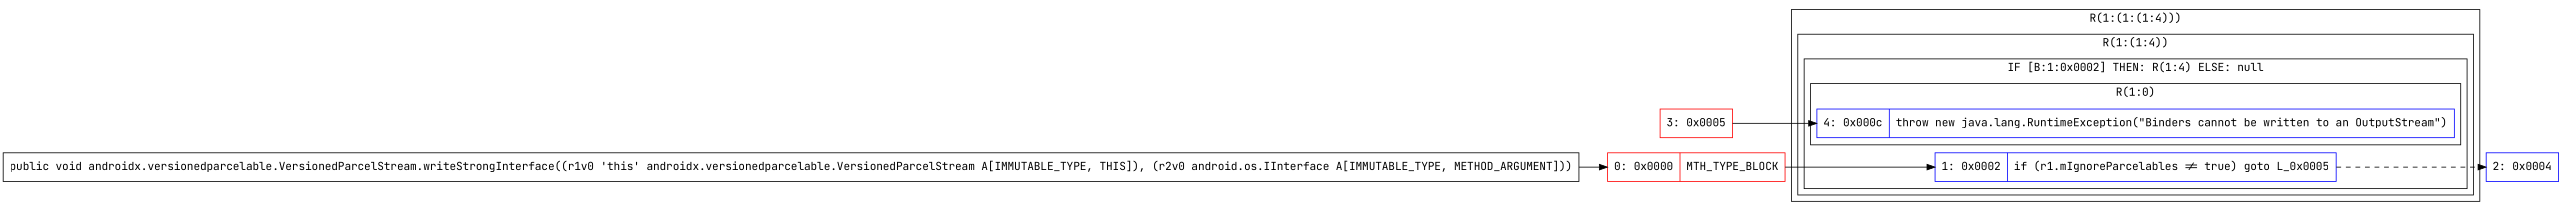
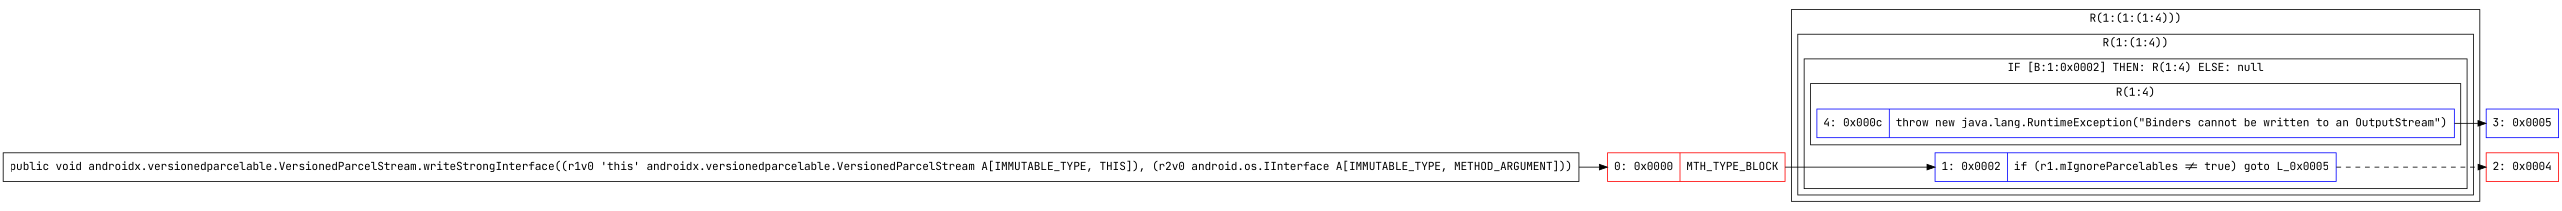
cluster "R(1:0)": label "R(1:0)" -> "R(1:4)"
node "3: 0x0005": color red -> blue
edge "3: 0x0005" -> "4: 0x000c": reversed
node "2: 0x0004": color blue -> red
